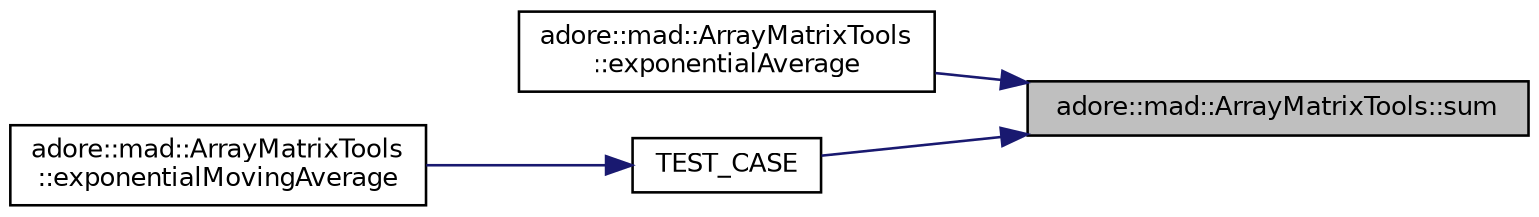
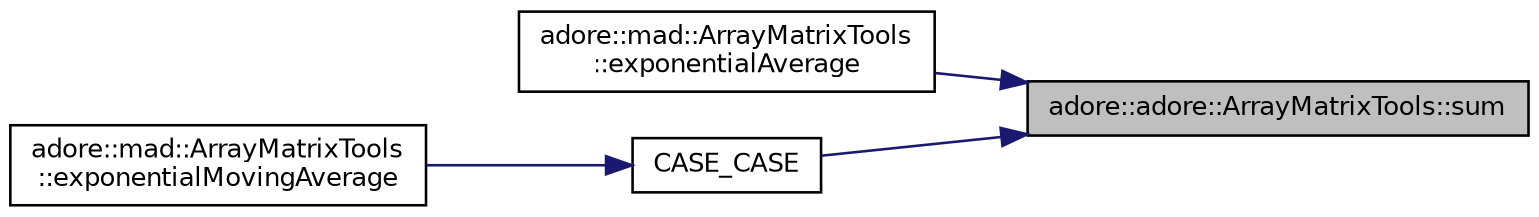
node "adore::mad::ArrayMatrixTools::sum": label "adore::mad::ArrayMatrixTools::sum" -> "adore::adore::ArrayMatrixTools::sum"
node "TEST_CASE": label "TEST_CASE" -> "CASE_CASE"
